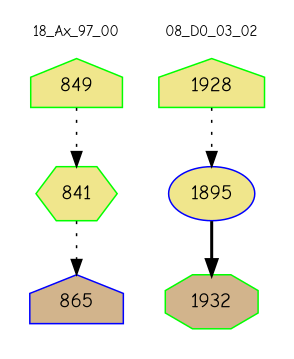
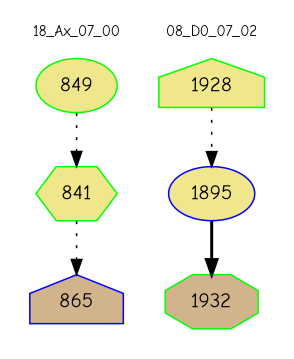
cluster "18_Ax_97_00": label "18_Ax_97_00" -> "18_Ax_07_00"
cluster "08_D0_03_02": label "08_D0_03_02" -> "08_D0_07_02"
node "849": shape house -> ellipse
